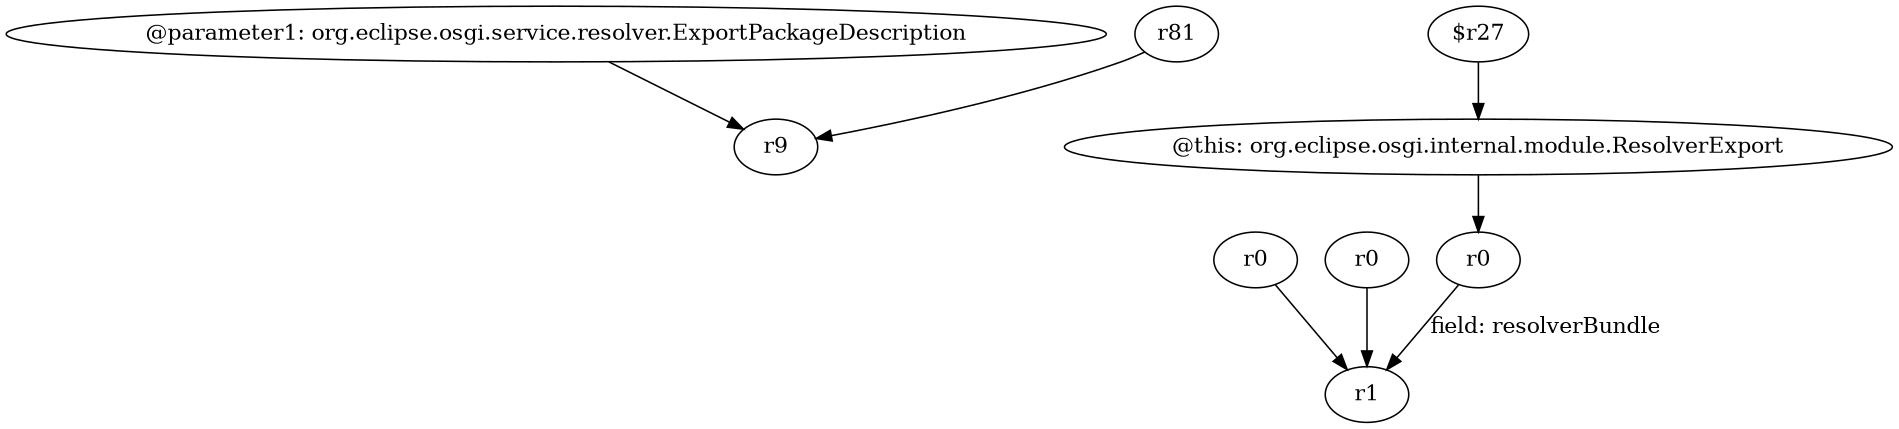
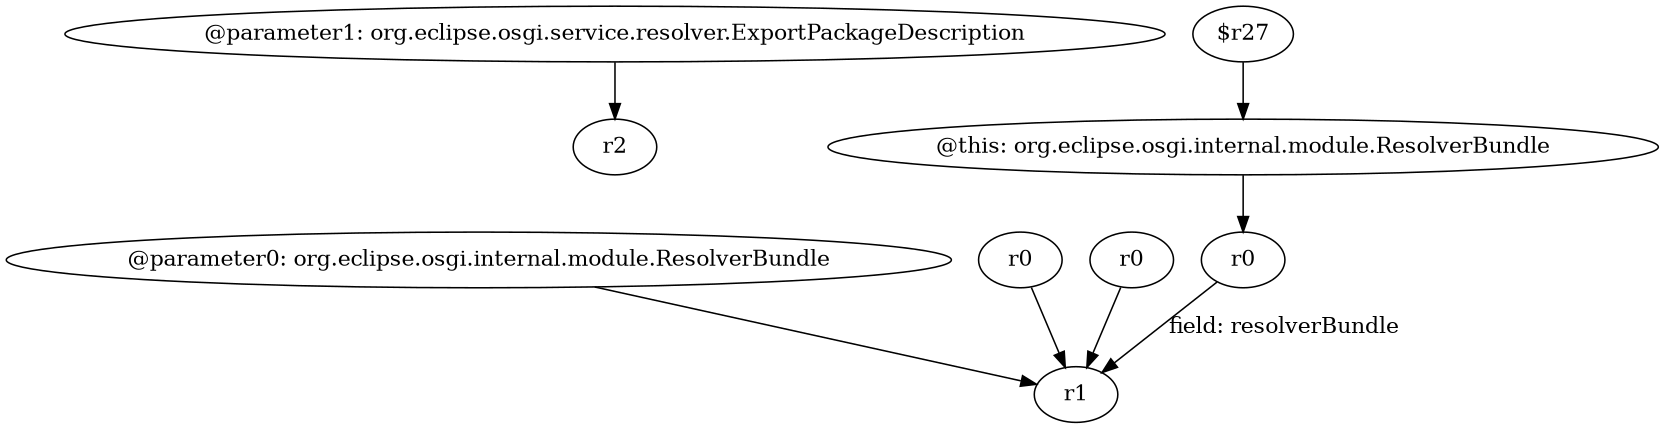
node "r81": removed
node "r9": label "r9" -> "r2"
node "@this: org.eclipse.osgi.internal.module.ResolverExport": label "@this: org.eclipse.osgi.internal.module.ResolverExport" -> "@this: org.eclipse.osgi.internal.module.ResolverBundle"
node "@parameter0: org.eclipse.osgi.internal.module.ResolverBundle": added
